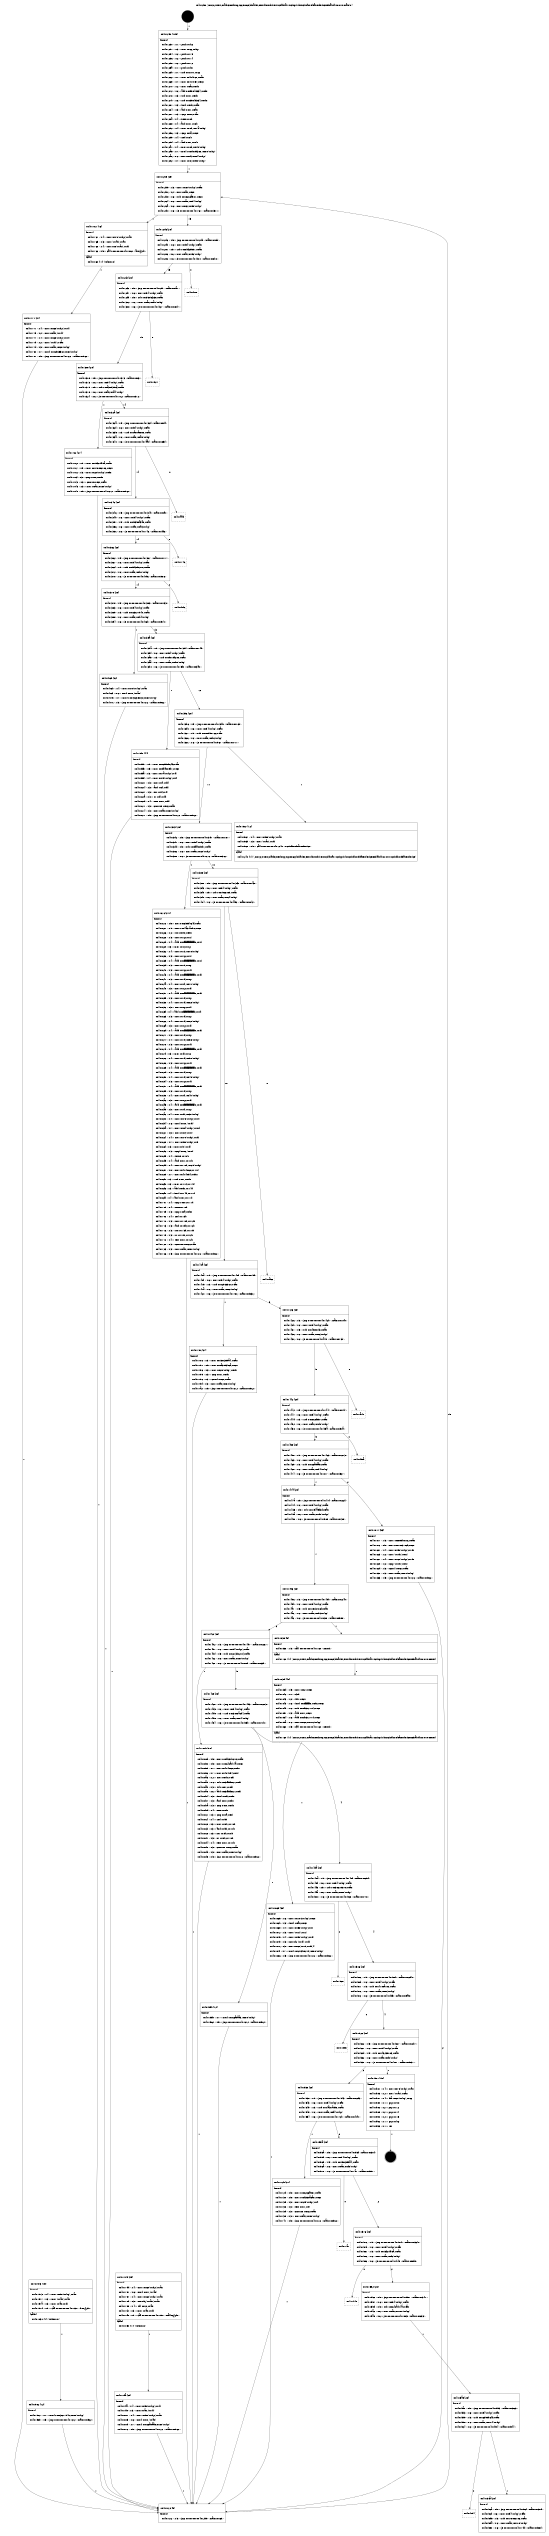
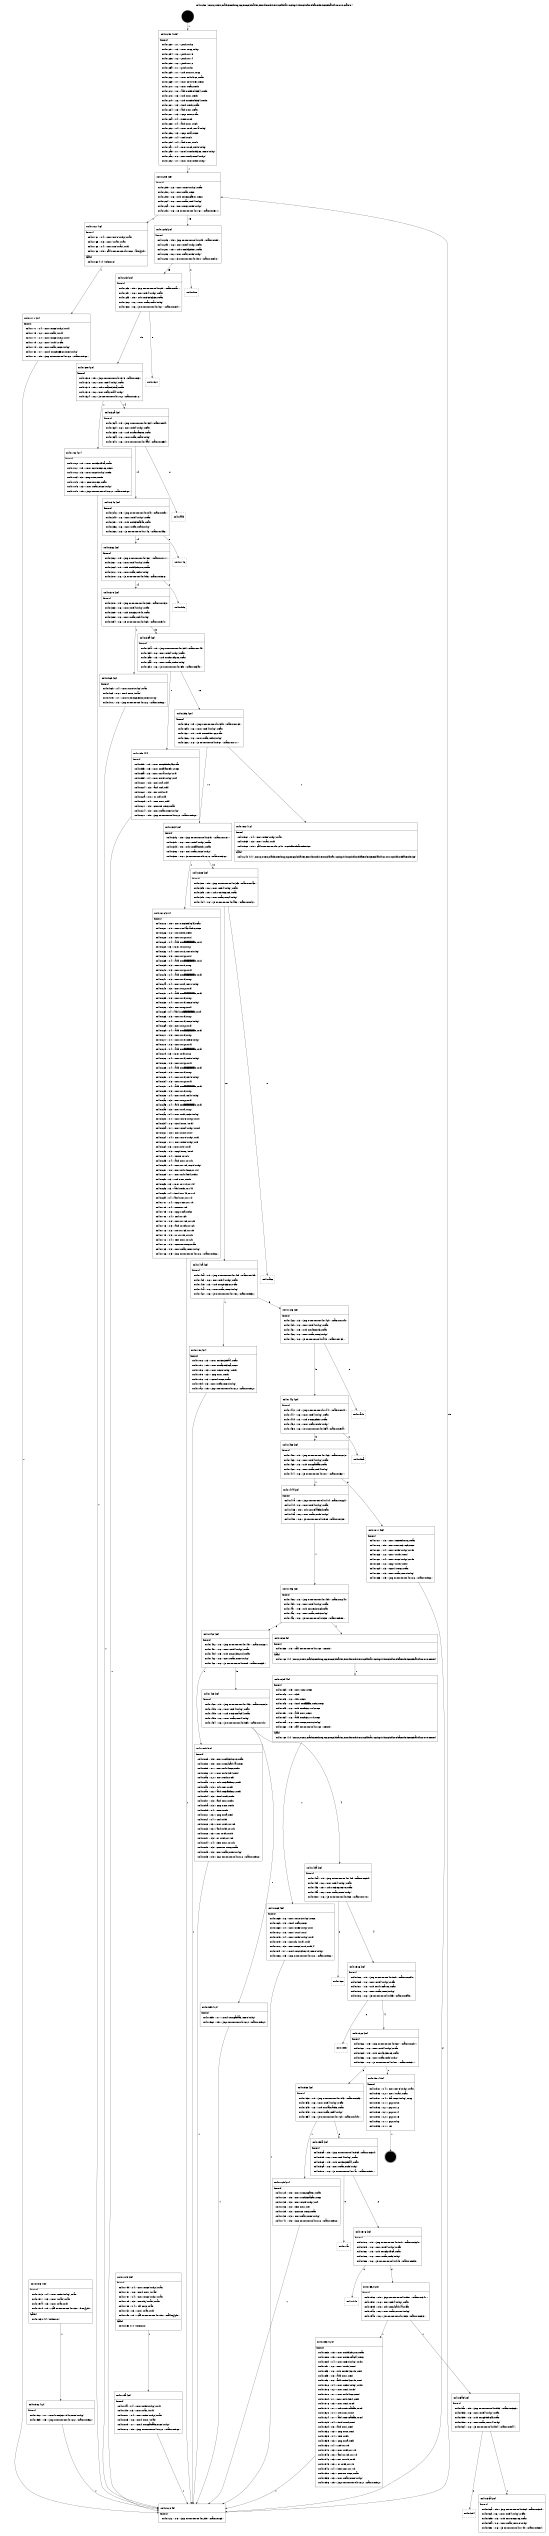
node "0x4018e3 [120]": added
